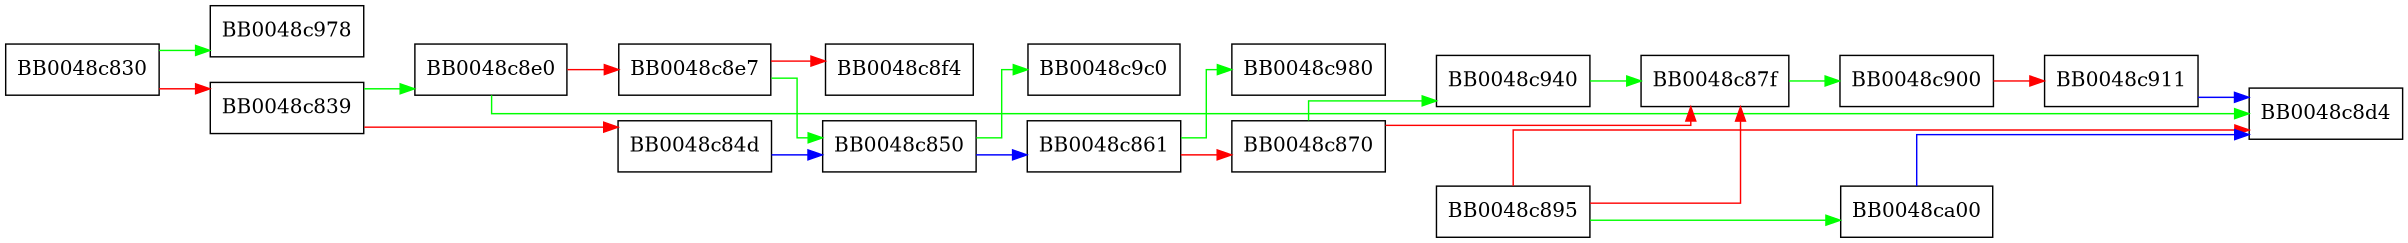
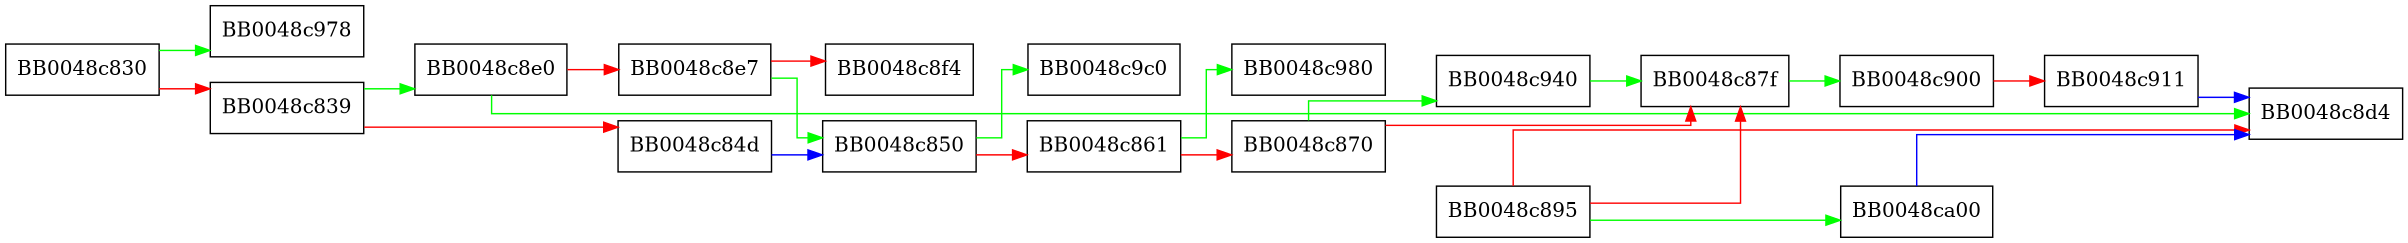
edge "BB0048c850" -> "BB0048c861": color blue -> red
